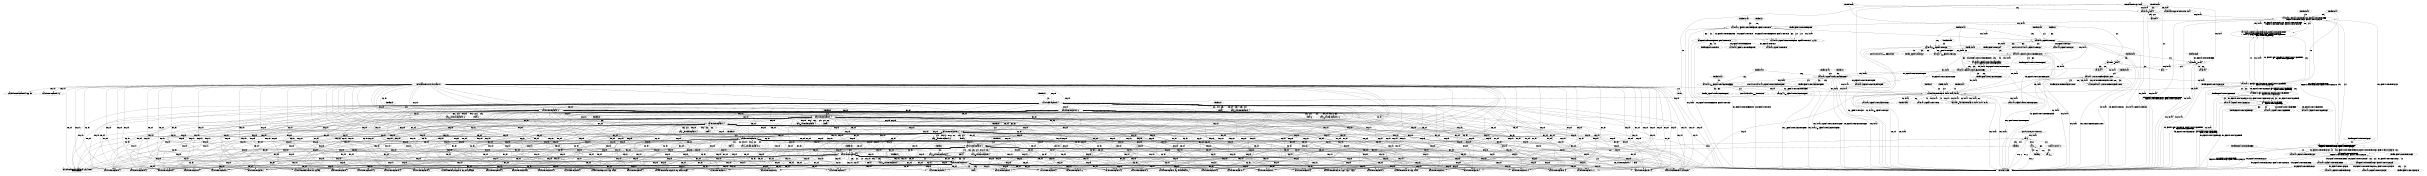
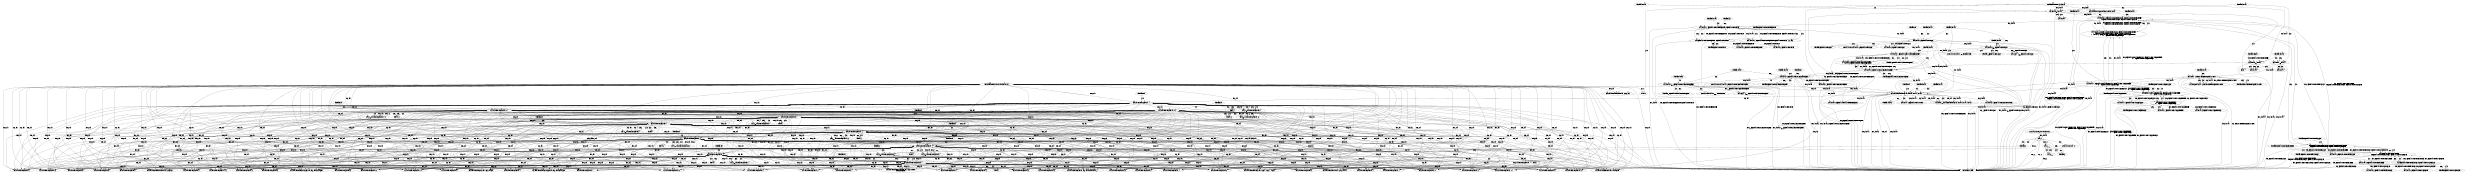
node "(Call,xdr_reserve_space(xdr, 4*3))": removed
edge "(Call,bmval1 = bmval[1])" -> "(MethodReturn,RET)": added, label "DDG: bmval[1]"
